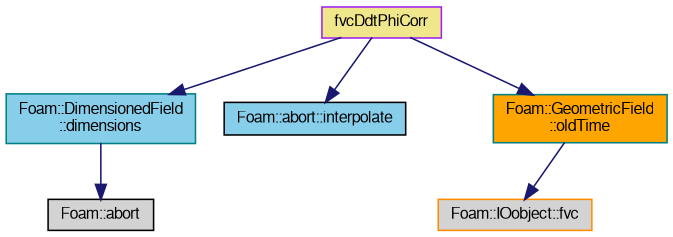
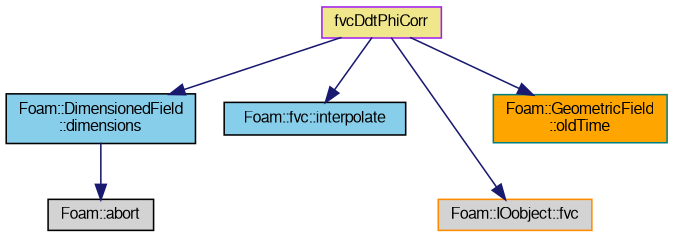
node "Foam::DimensionedField ::dimensions": color teal -> black
node "Foam::abort::interpolate": label "Foam::abort::interpolate" -> "Foam::fvc::interpolate"
edge "Foam::GeometricField ::oldTime" -> "Foam::IOobject::fvc": now "fvcDdtPhiCorr" -> "Foam::IOobject::fvc"
